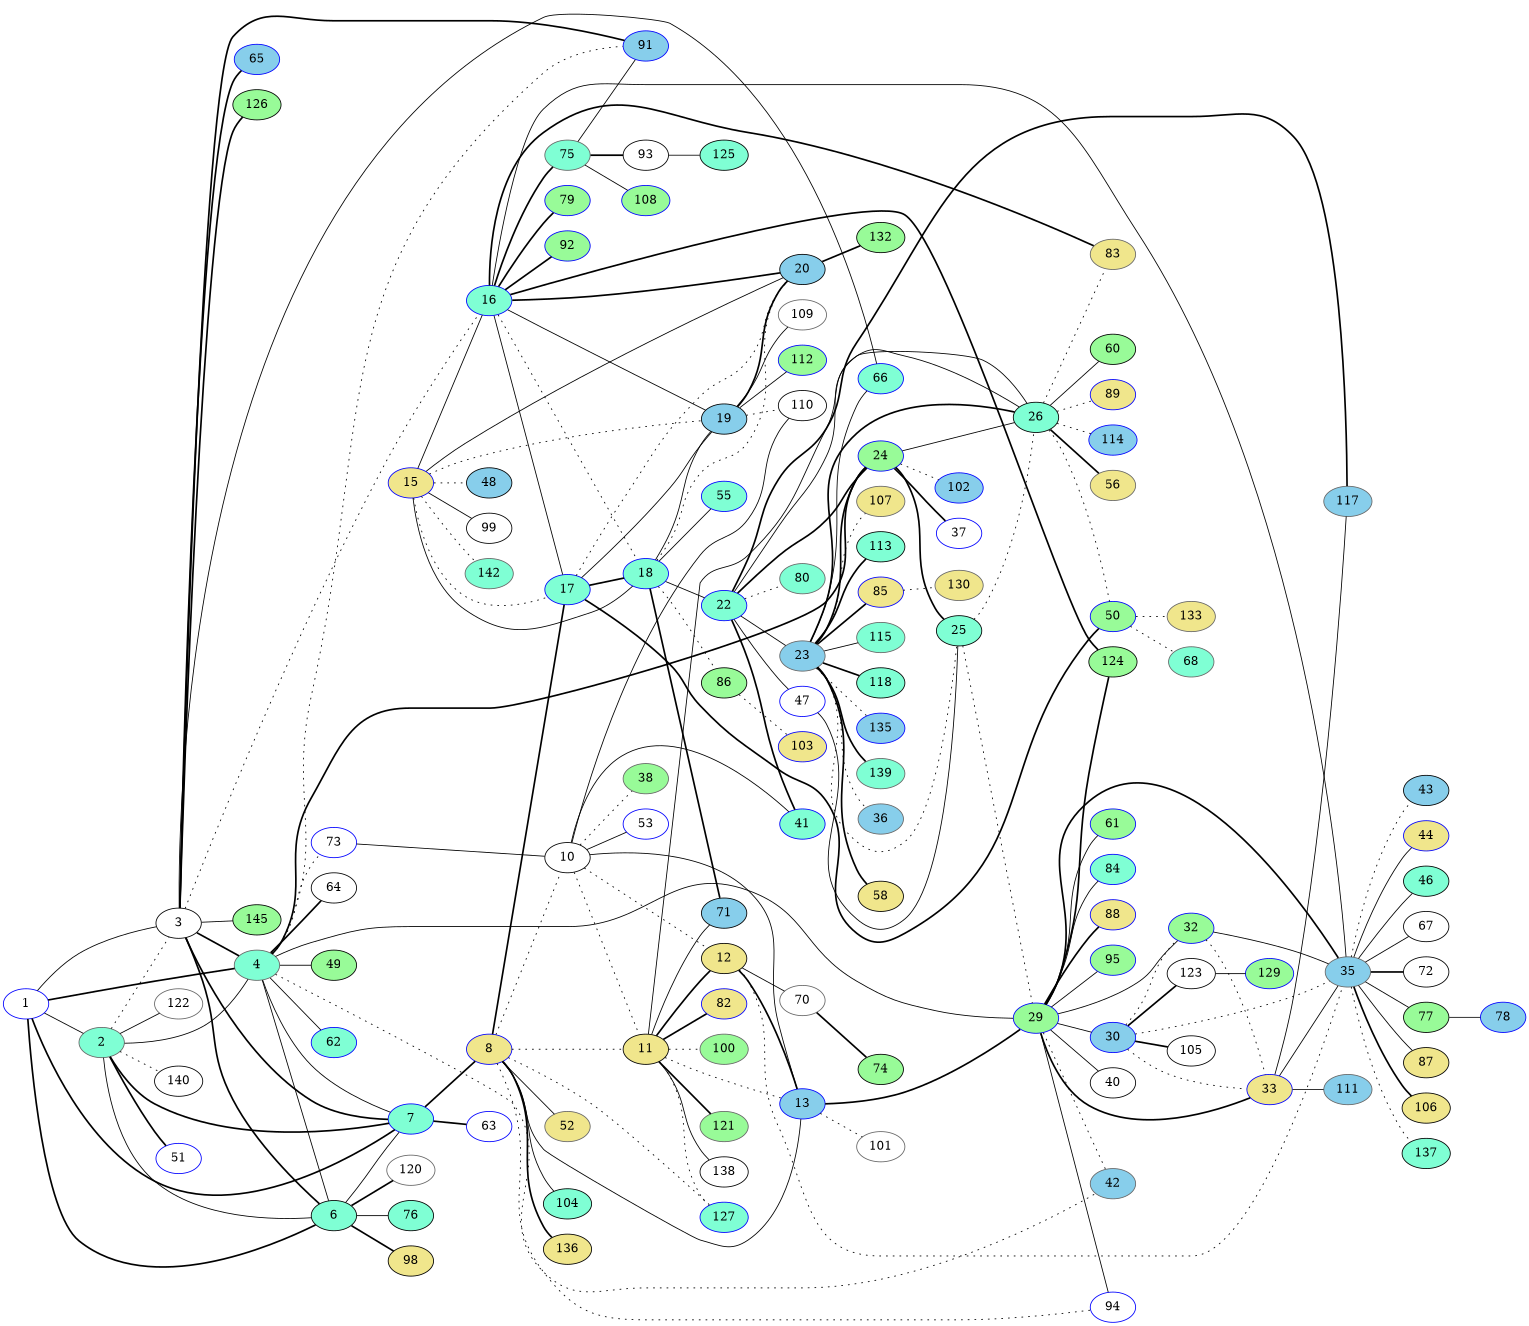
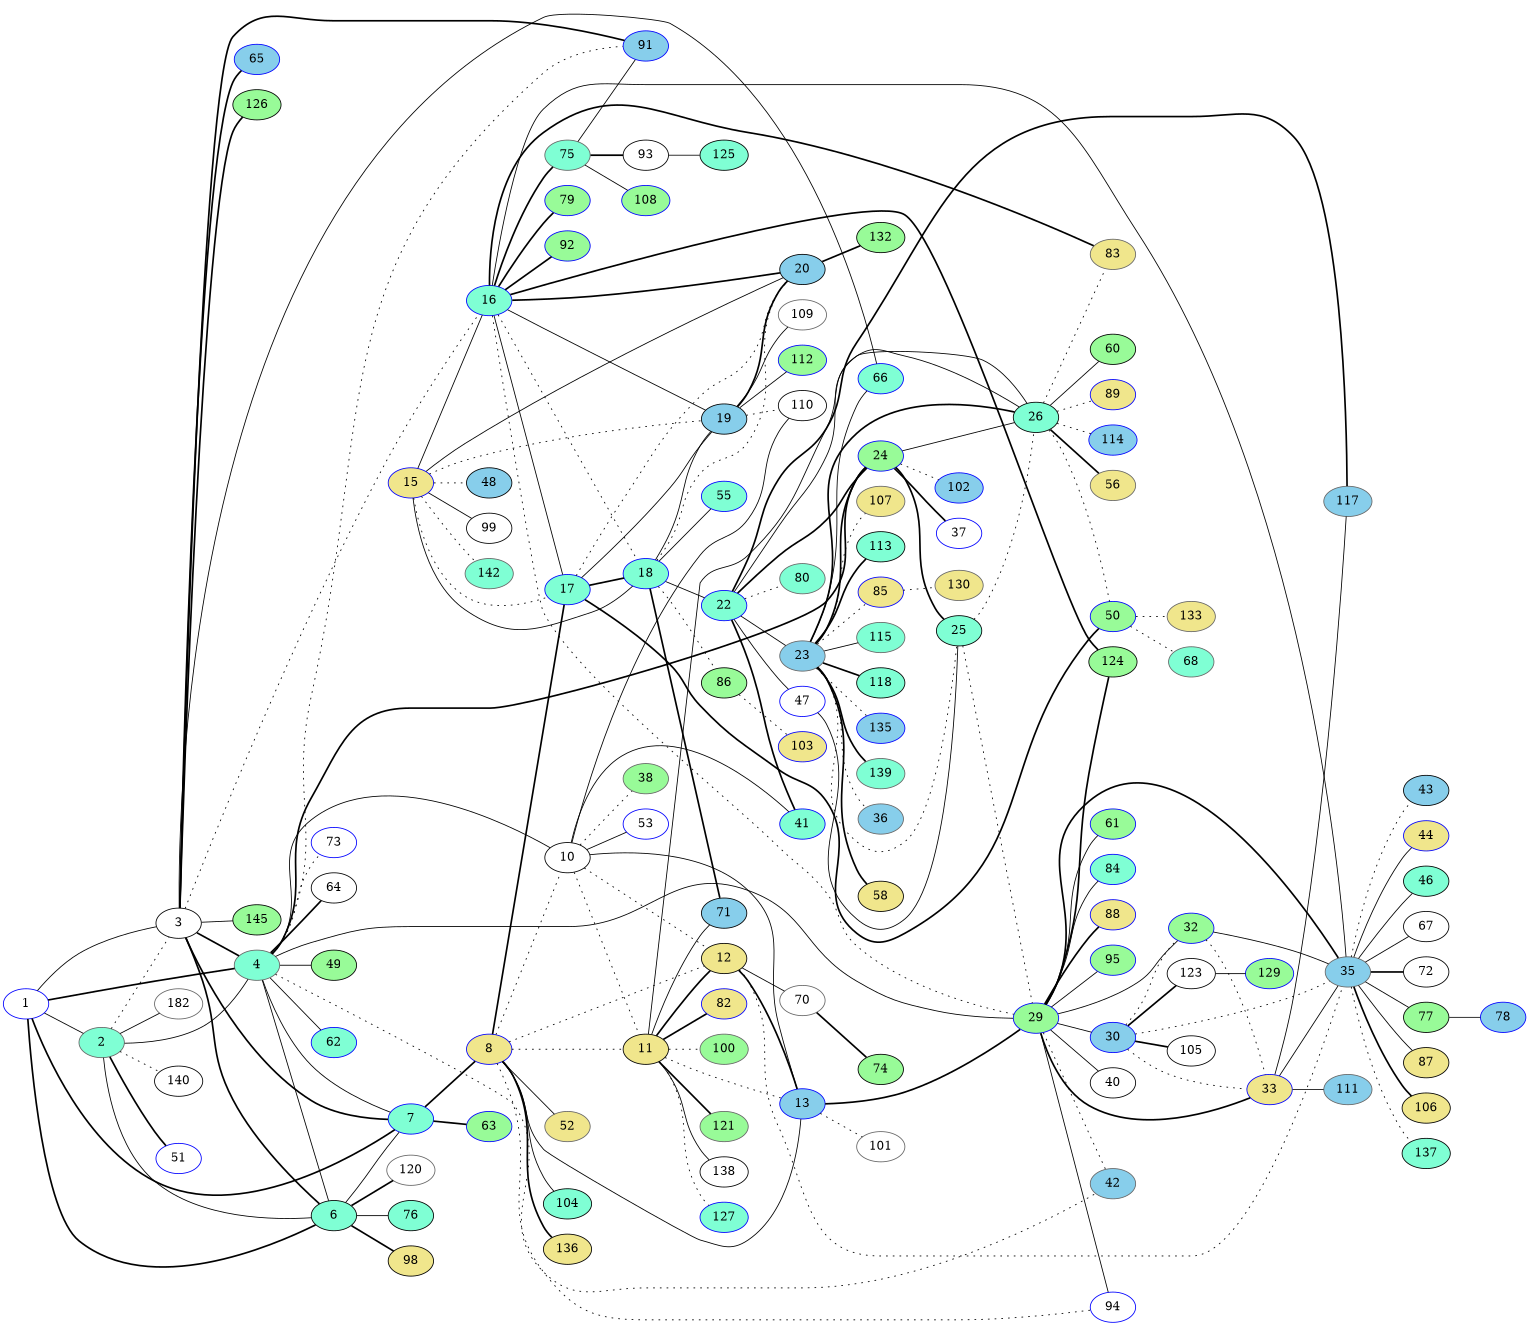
edge "85" -- "23": style bold -> dotted
edge "16" -- "29": added
edge "73" -- "10": now "4" -- "10"
node "122": label "122" -> "182"
edge "8" -- "127": now "8" -- "12"
node "63": fillcolor white -> palegreen
edge "2" -- "7": removed
